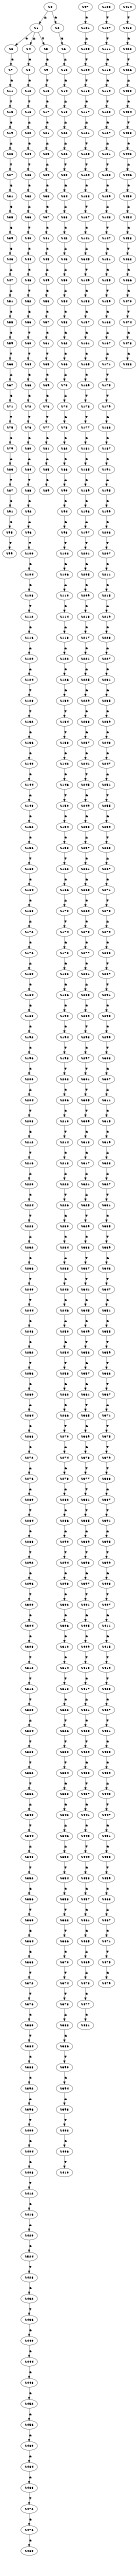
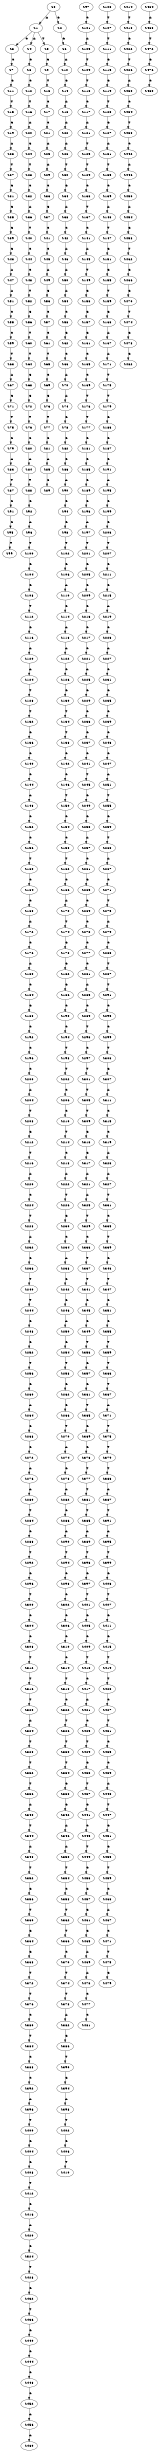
node "S645": label "S645" -> "S145"
edge "S460" -> "S464": removed, label "A"
